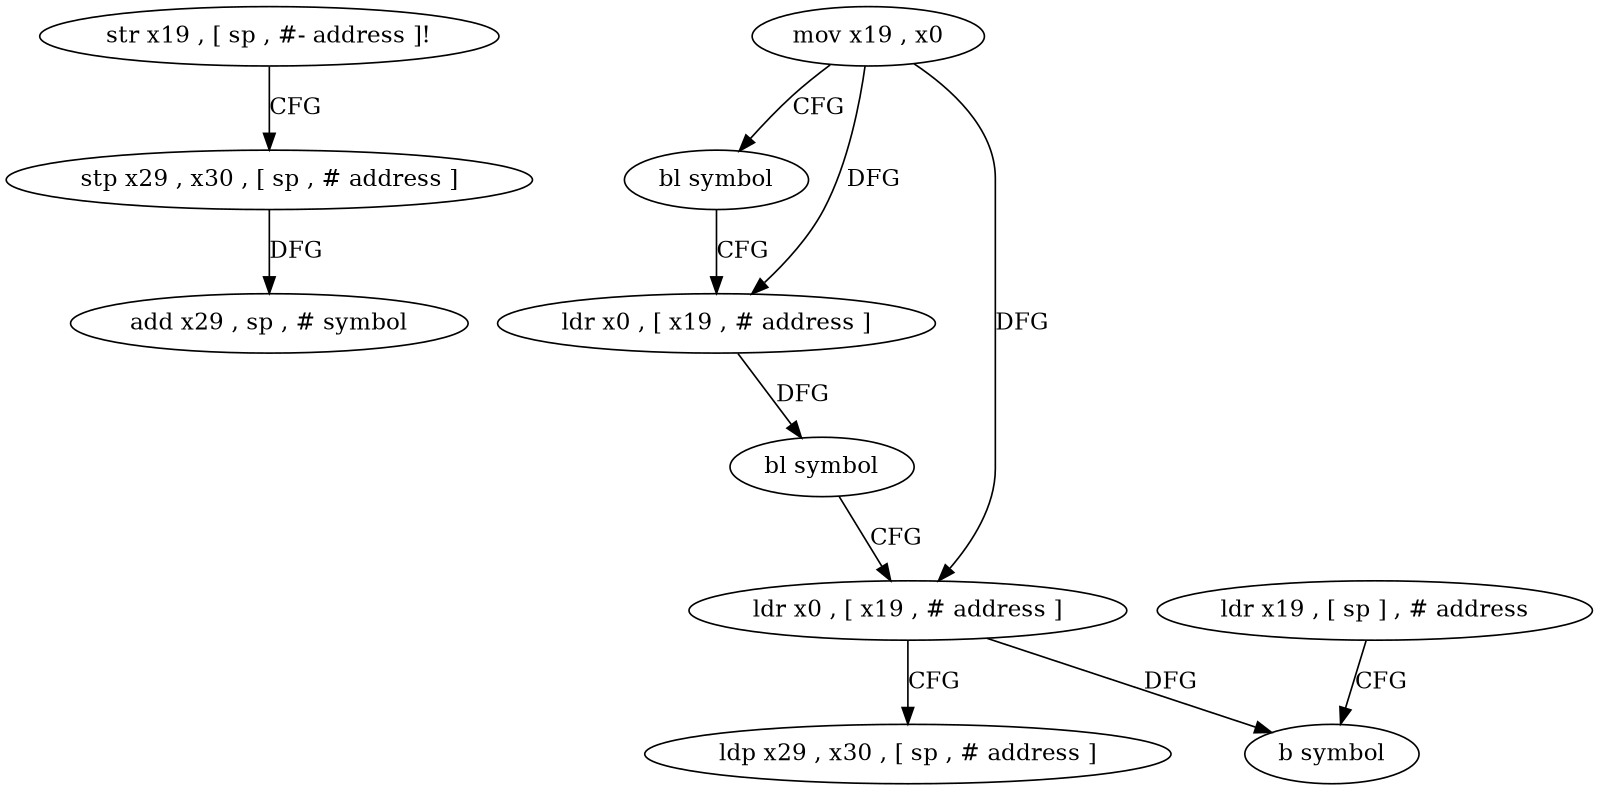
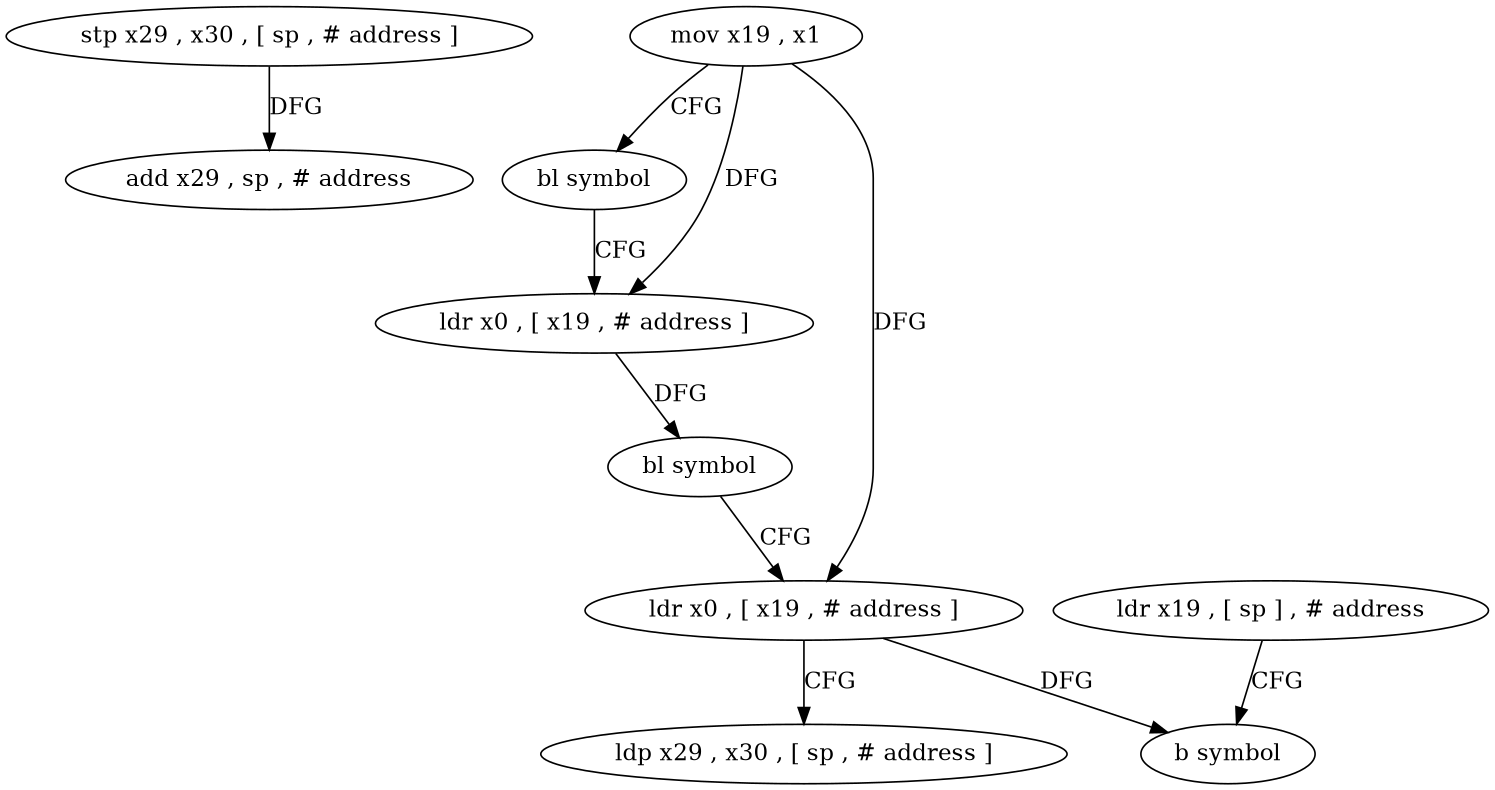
node "str x19 , [ sp , #- address ]!": removed
node "mov x19 , x0": label "mov x19 , x0" -> "mov x19 , x1"
node "add x29 , sp , # symbol": label "add x29 , sp , # symbol" -> "add x29 , sp , # address"
